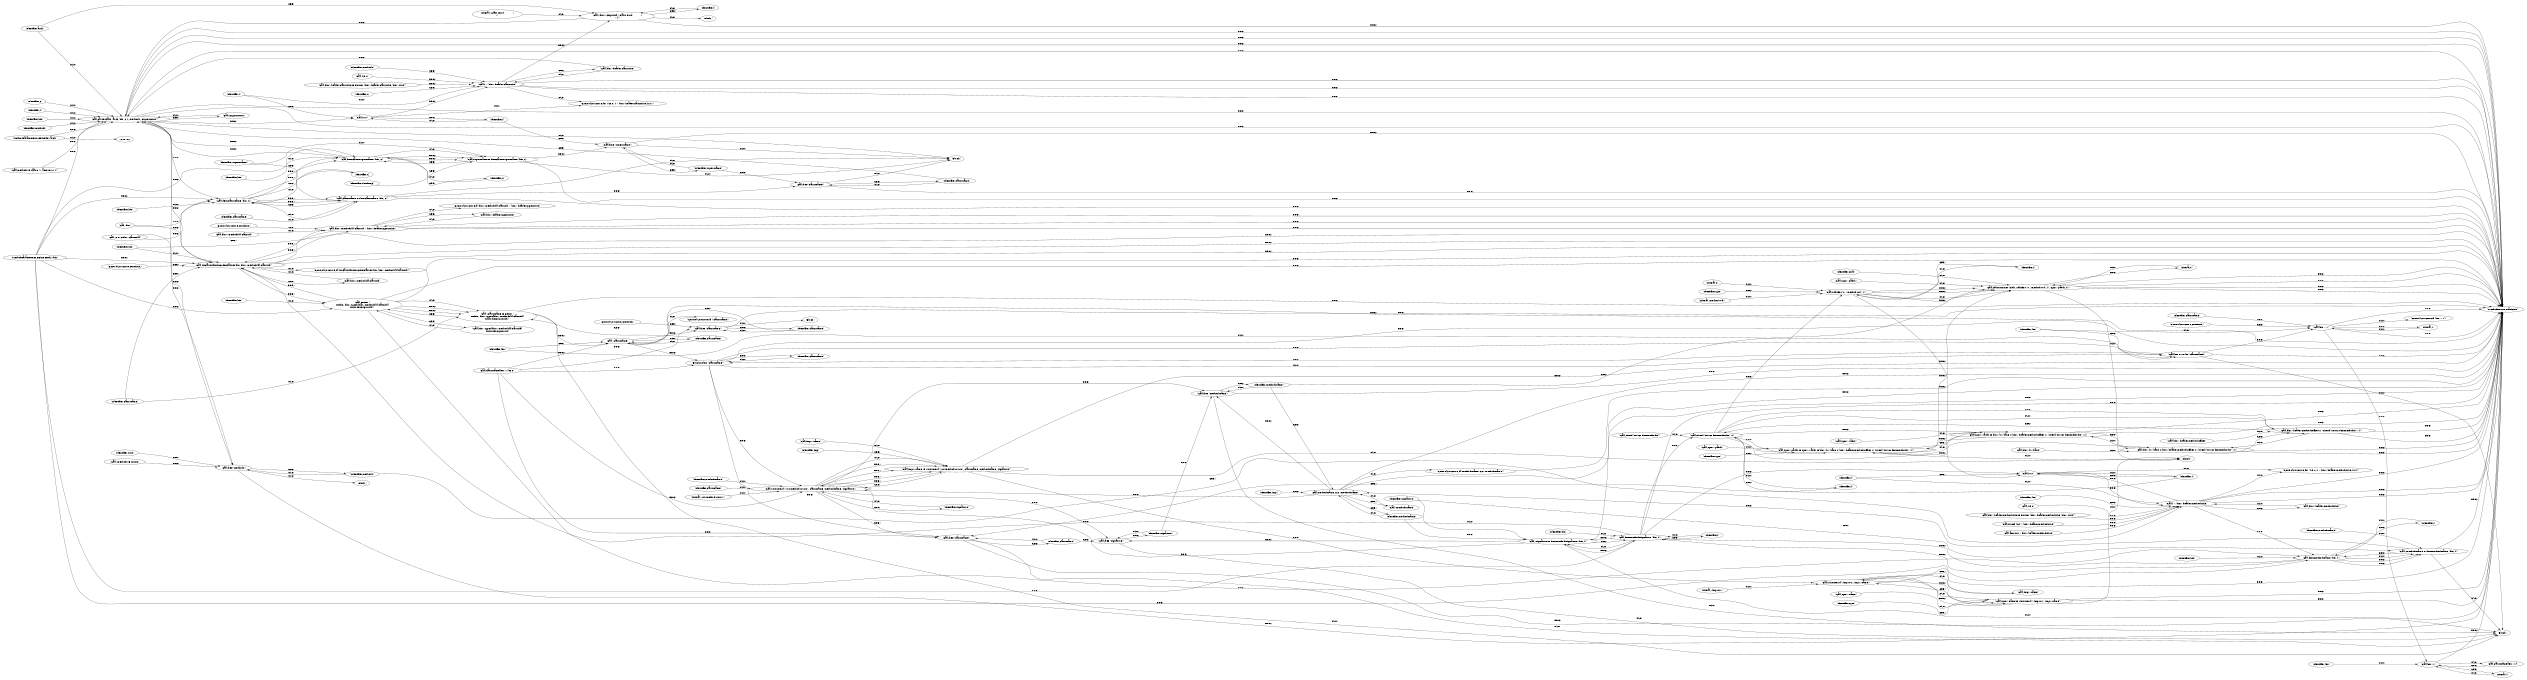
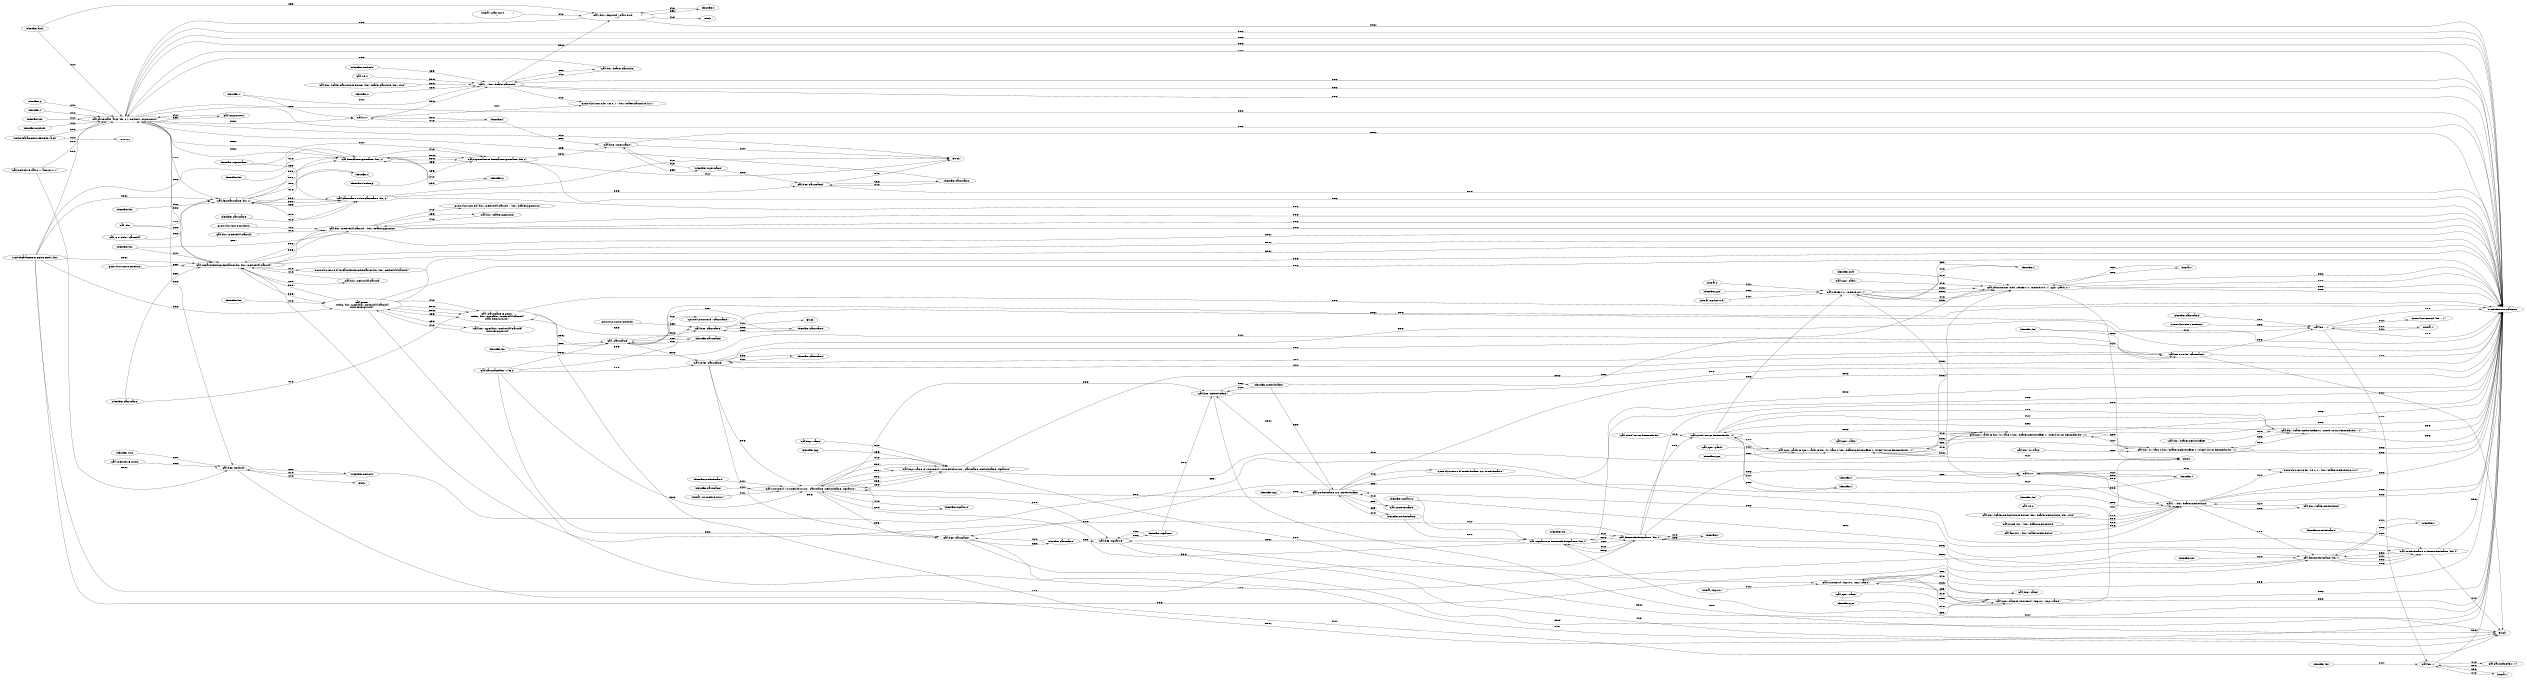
edge "(Call,*c = &bin->classes[i])" -> "(Call,free (methods))": now "(Call,methods = calloc (1, amount + 1))" -> "(Call,free (methods))"
node "(Block,strlen (class_name))": label "(Block,strlen (class_name))" -> "(Call,strlen (class_name))"
edge "(ControlStructure,if (method_name && *method_name))" -> "(MethodReturn,static int)": now "(Call,free (signature))" -> "(MethodReturn,static int)"
